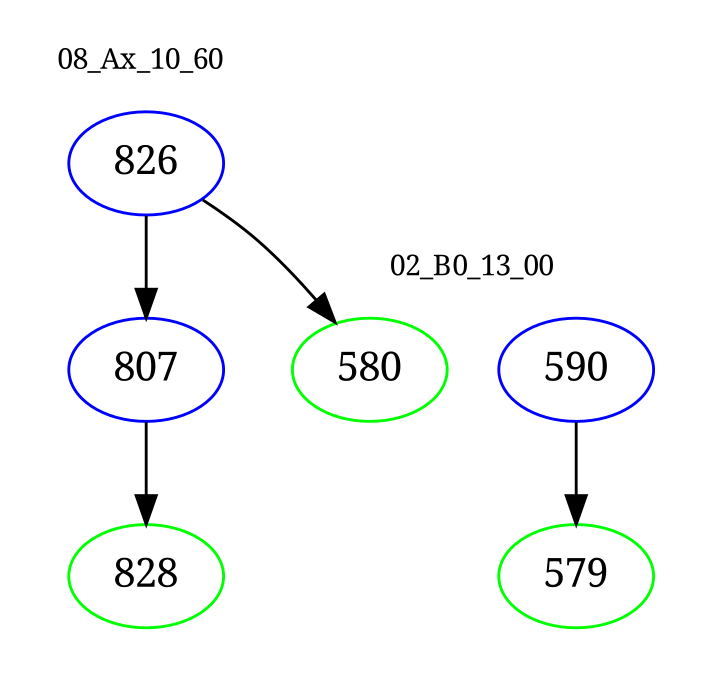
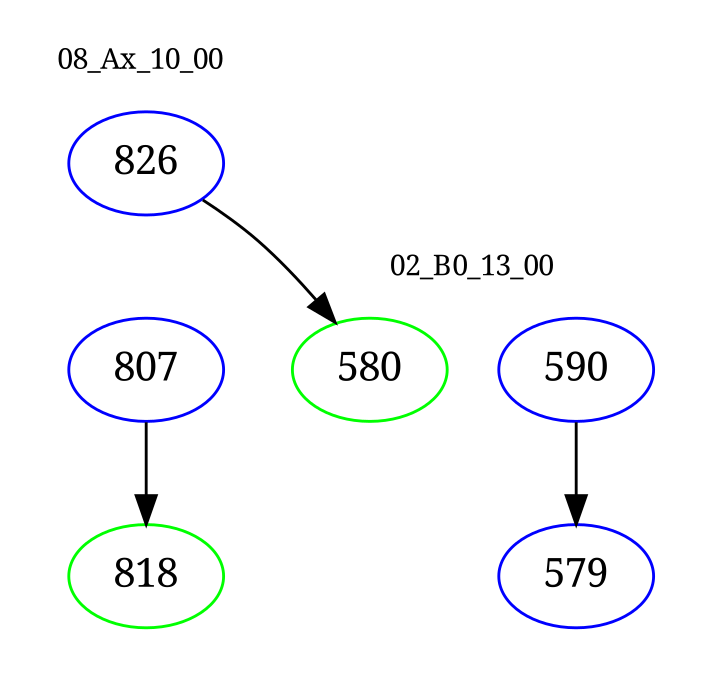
cluster "08_Ax_10_60": label "08_Ax_10_60" -> "08_Ax_10_00"
edge "826" -> "807": removed
node "828": label "828" -> "818"
node "579": color green -> blue
